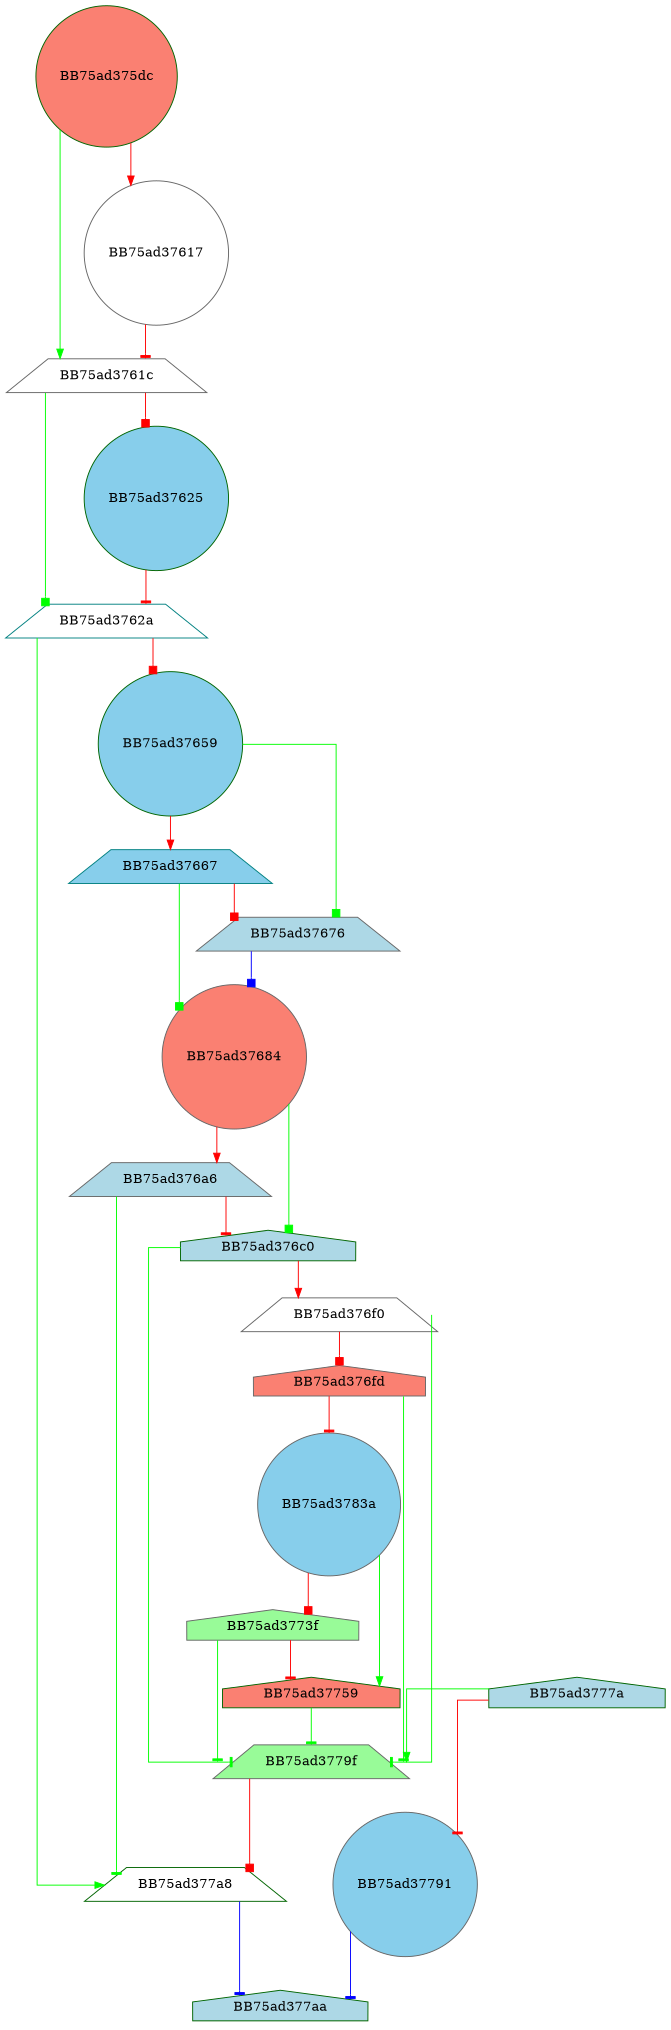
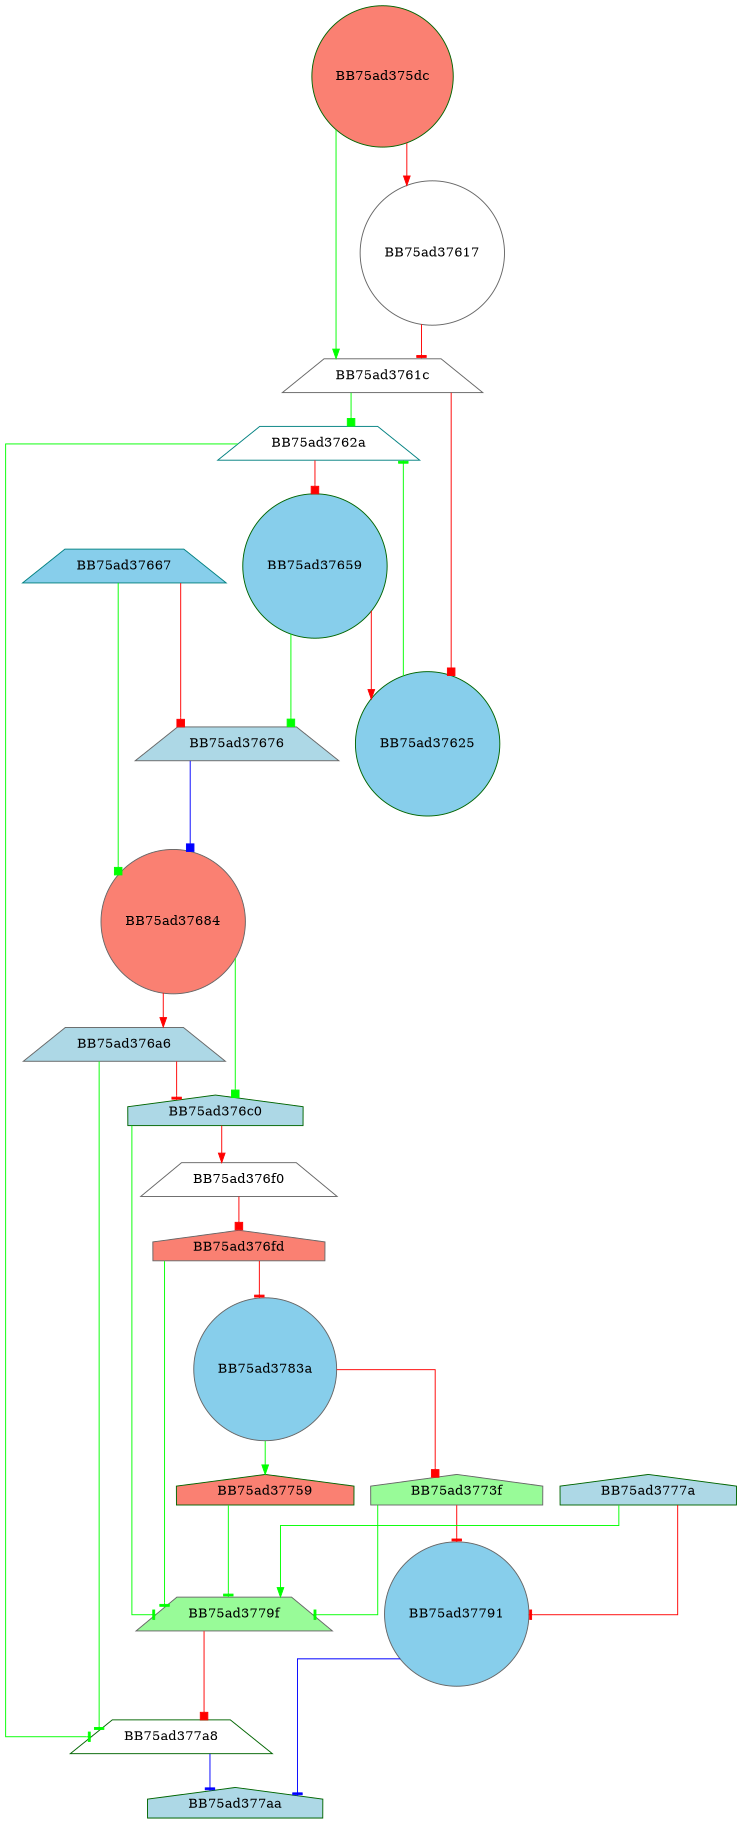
edge "BB75ad37625" -> "BB75ad3762a": color red -> green
edge "BB75ad37659" -> "BB75ad37667": now "BB75ad37659" -> "BB75ad37625"
edge "BB75ad3762a" -> "BB75ad377a8": arrowhead normal -> tee
edge "BB75ad376f0" -> "BB75ad3779f": removed
edge "BB75ad3773f" -> "BB75ad37759": now "BB75ad3773f" -> "BB75ad37791"
